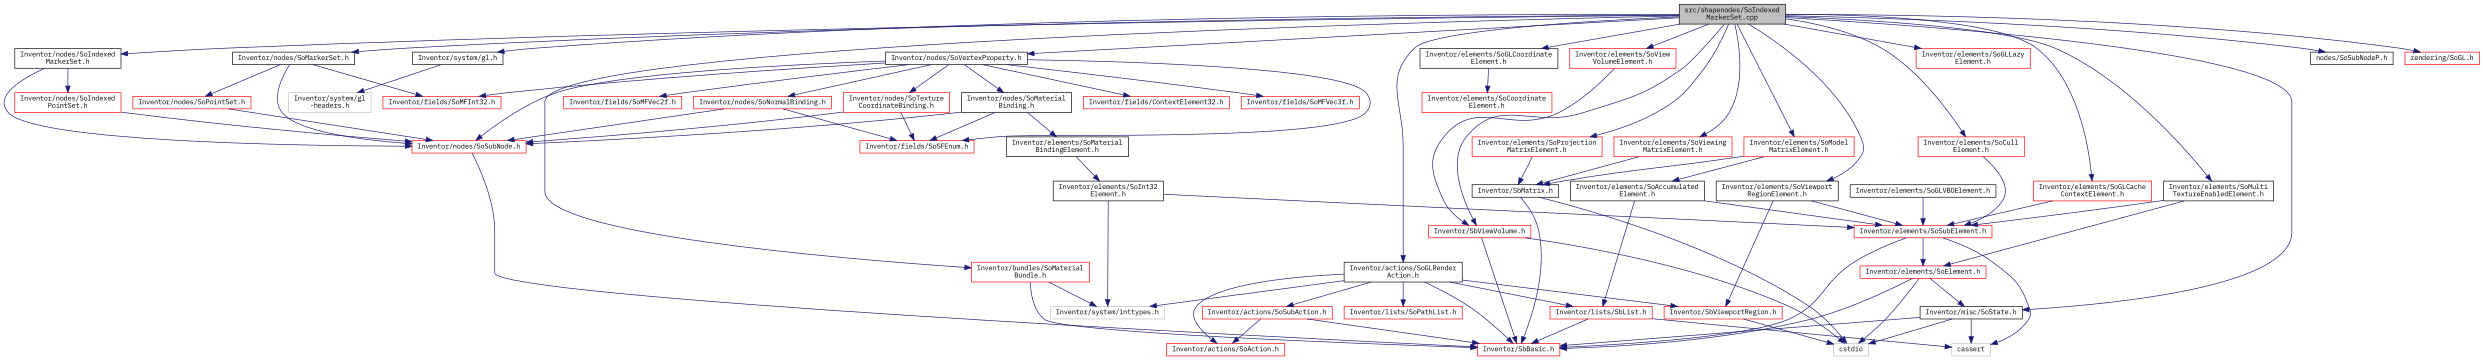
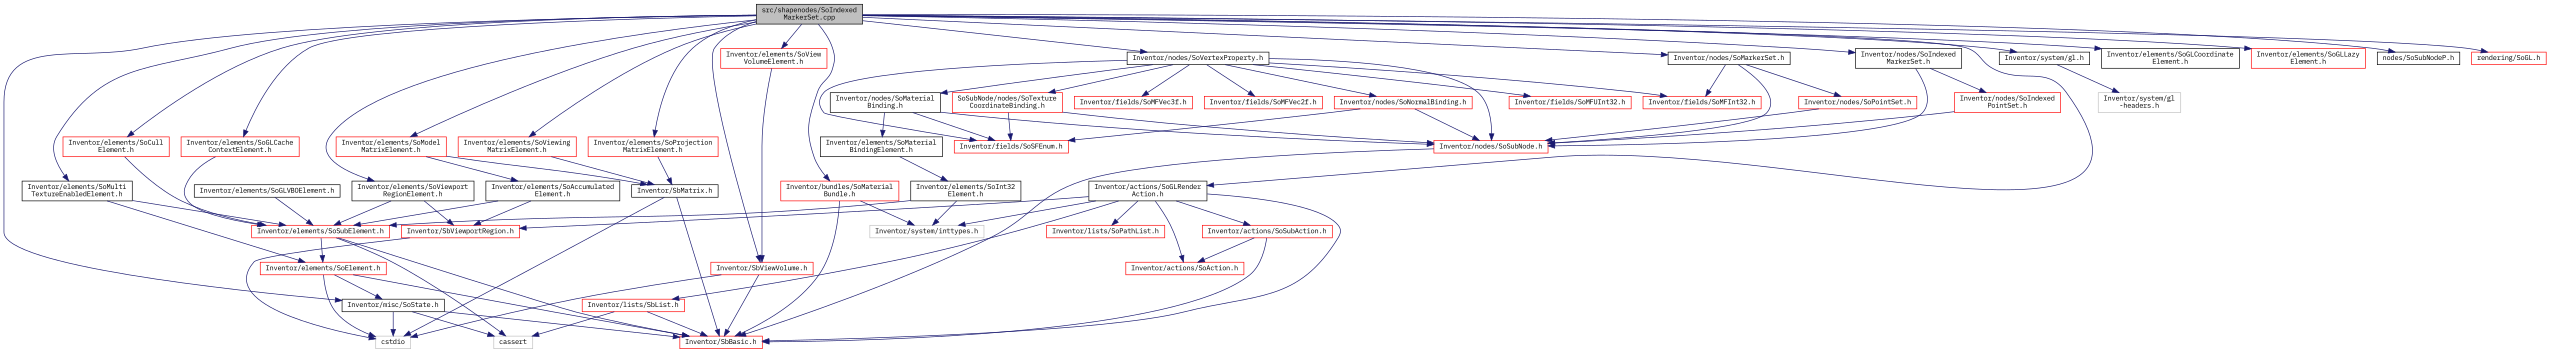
node "Inventor/nodes/SoTexture CoordinateBinding.h": label "Inventor/nodes/SoTexture CoordinateBinding.h" -> "SoSubNode/nodes/SoTexture CoordinateBinding.h"
node "Inventor/fields/ContextElement32.h": label "Inventor/fields/ContextElement32.h" -> "Inventor/fields/SoMFUInt32.h"
node "Inventor/elements/SoCoordinate Element.h": removed
edge "Inventor/elements/SoAccumulated Element.h" -> "Inventor/lists/SbList.h": now "Inventor/elements/SoAccumulated Element.h" -> "Inventor/SbViewportRegion.h"
